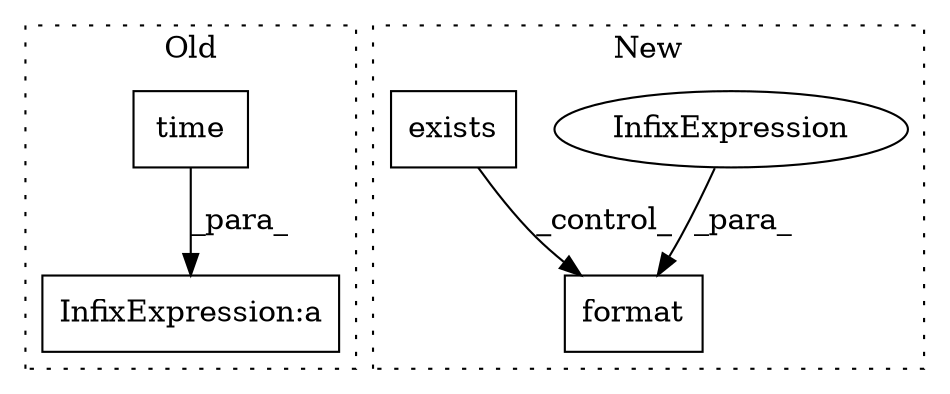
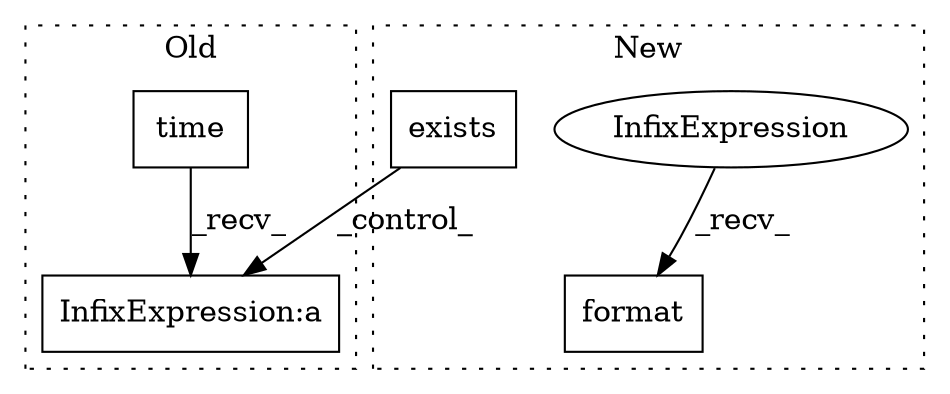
edge "exists" -> "format": now "exists" -> "InfixExpression:a"
edge "time" -> "InfixExpression:a": label "_para_" -> "_recv_"
edge "InfixExpression" -> "format": label "_para_" -> "_recv_"
